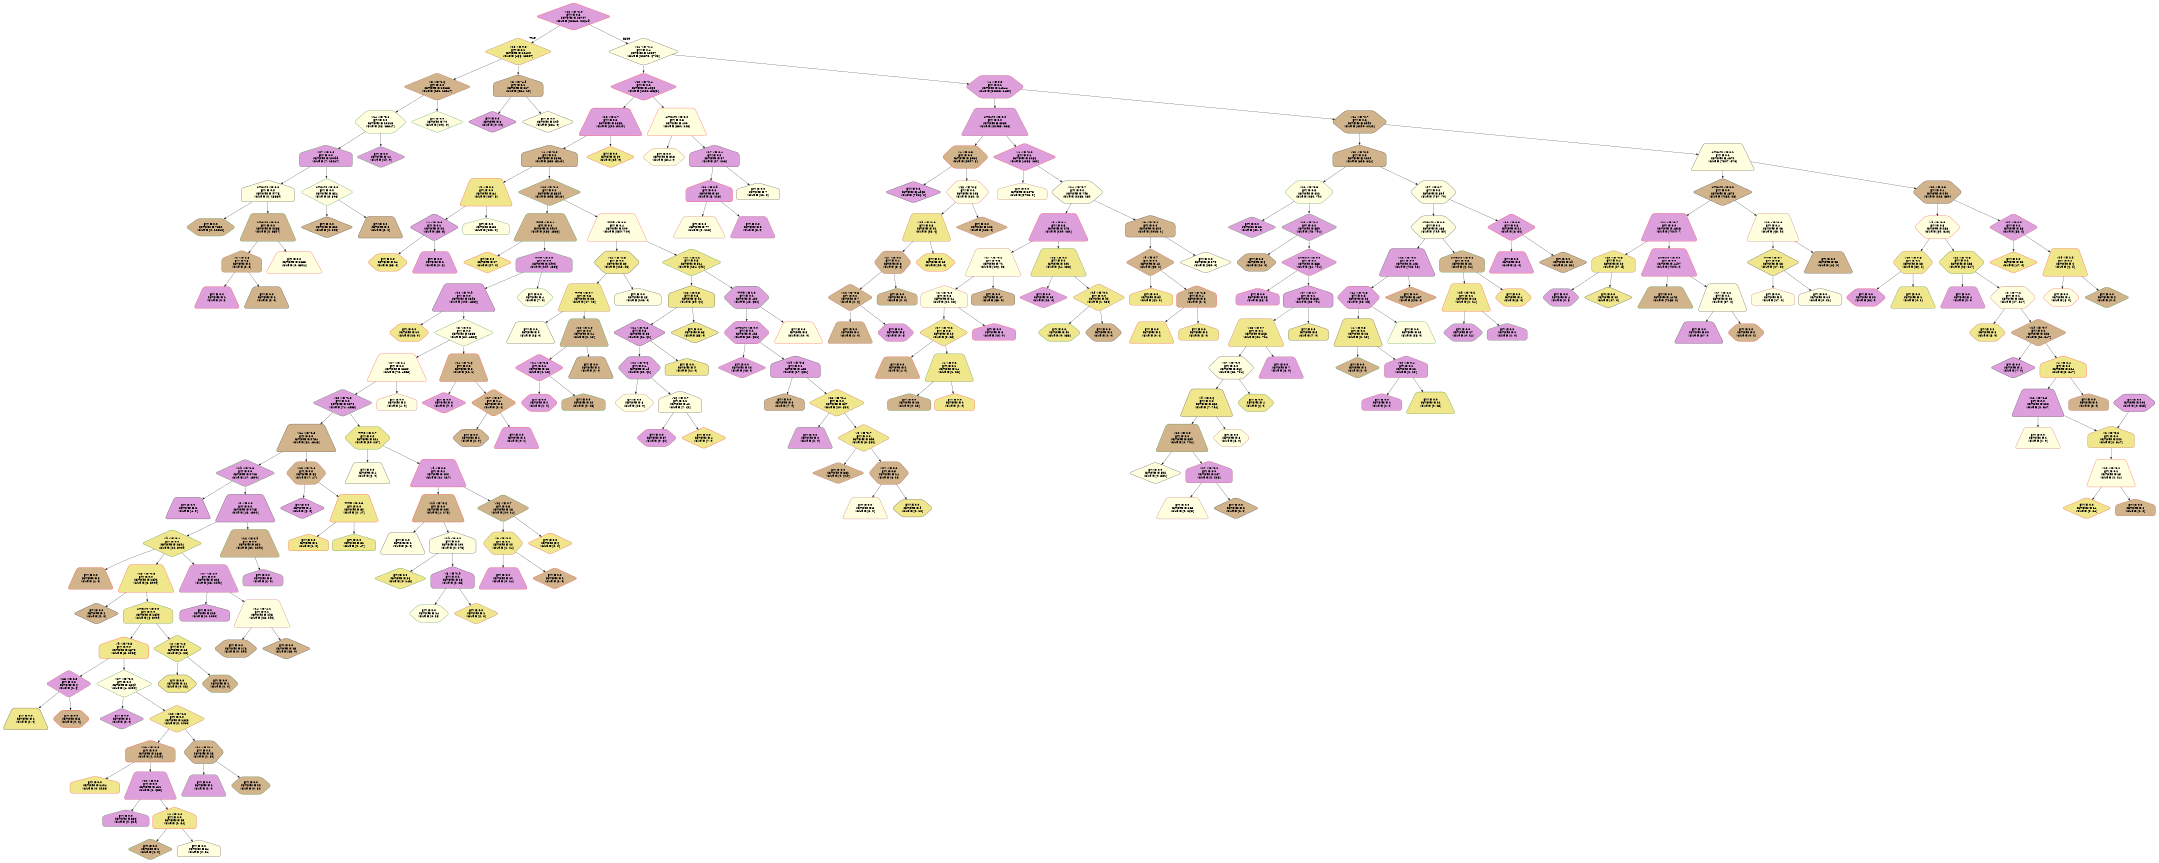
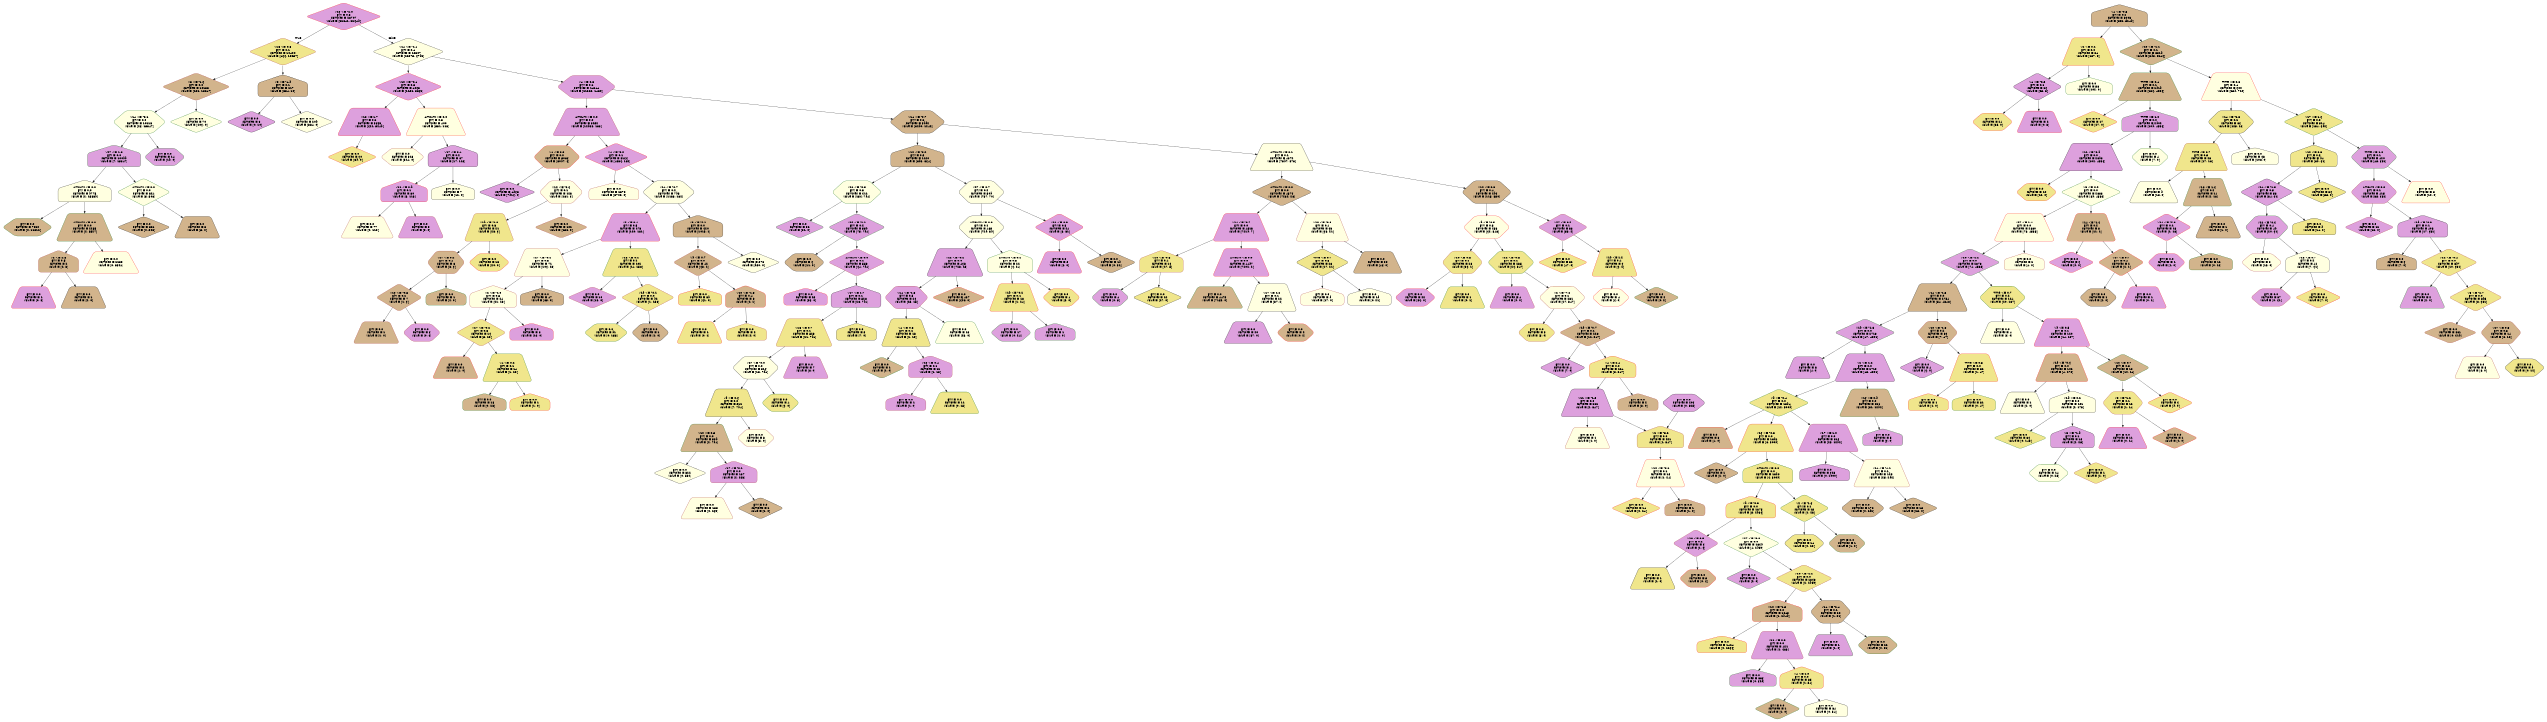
edge "V18 <= 1.7 gini = 0.2 samples = 3663 value = [621, 5249]" -> "V4 <= -0.5 gini = 0.2 samples = 3603 value = [532, 5249]": removed
node "gini = 0.0 samples = 14 value = [19, 0]": shape diamond -> hexagon
node "Amount <= 0.1 gini = 0.3 samples = 22 value = [6, 24]": fillcolor tan -> lightyellow
